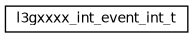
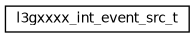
node "l3gxxxx_int_event_int_t": label "l3gxxxx_int_event_int_t" -> "l3gxxxx_int_event_src_t"
